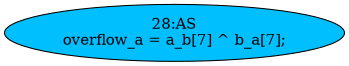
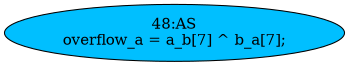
node "28:AS overflow_a = a_b[7] ^ b_a[7];": label "28:AS overflow_a = a_b[7] ^ b_a[7];" -> "48:AS overflow_a = a_b[7] ^ b_a[7];"
